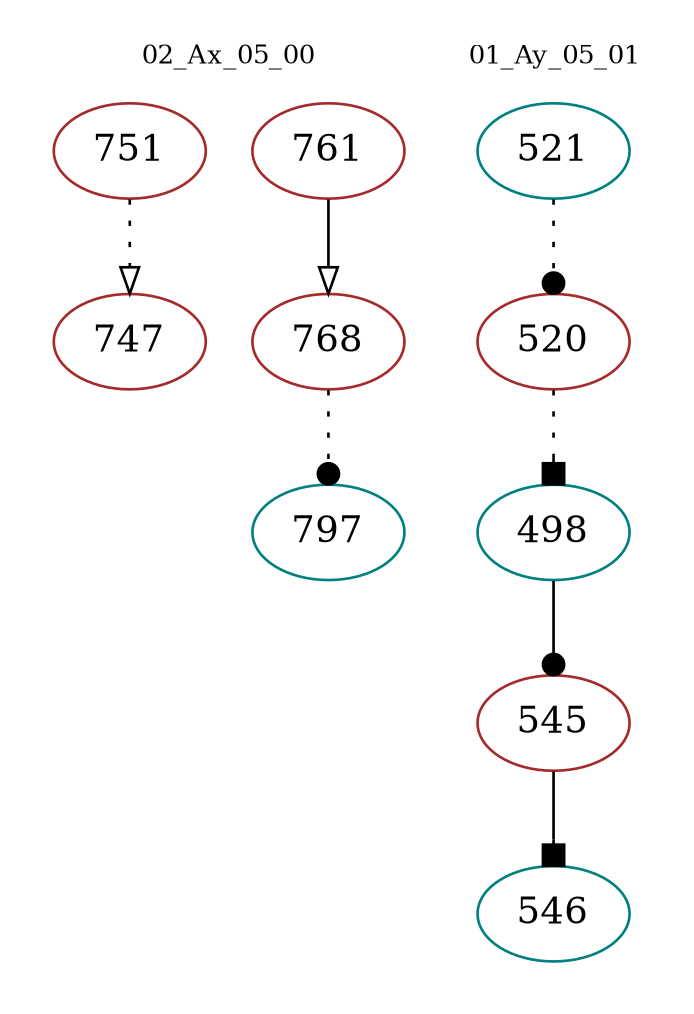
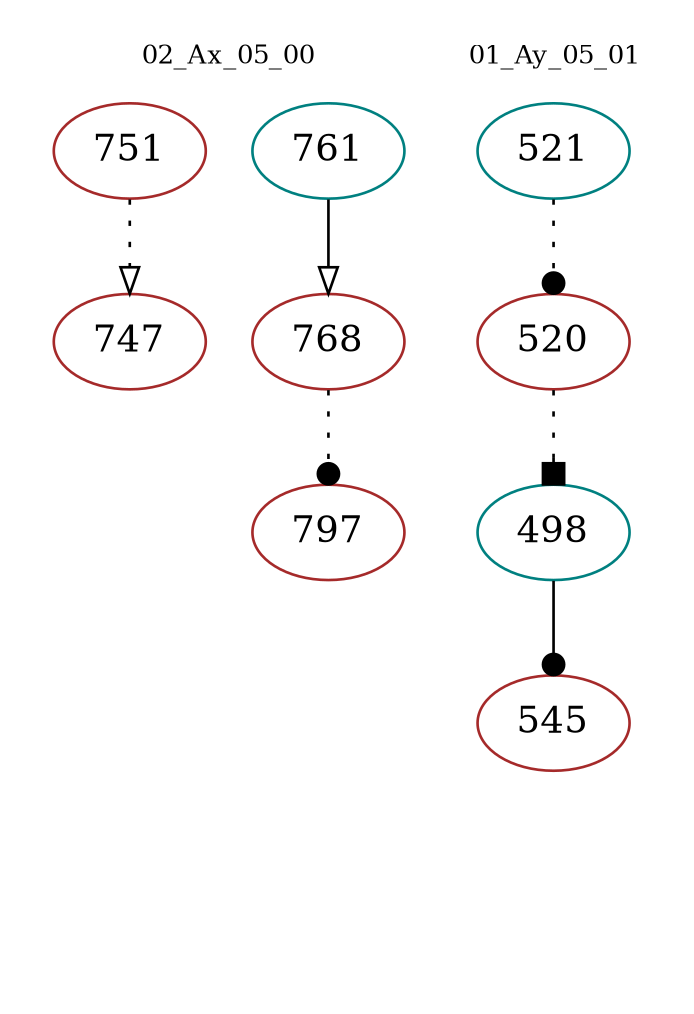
node "761": color brown -> teal
node "797": color teal -> brown
node "546": removed
